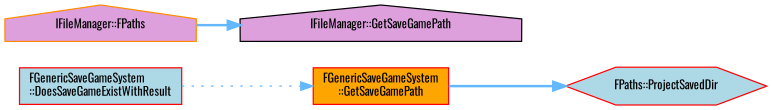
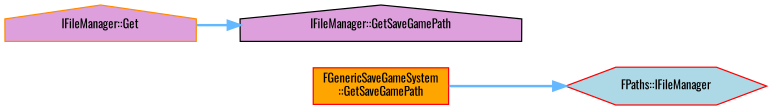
node "IFileManager::FPaths": label "IFileManager::FPaths" -> "IFileManager::Get"
node "FGenericSaveGameSystem ::DoesSaveGameExistWithResult": removed
node "FPaths::ProjectSavedDir": label "FPaths::ProjectSavedDir" -> "FPaths::IFileManager"
